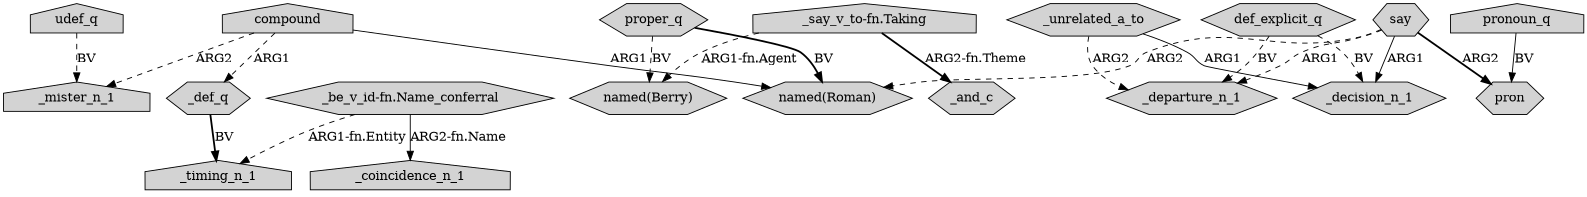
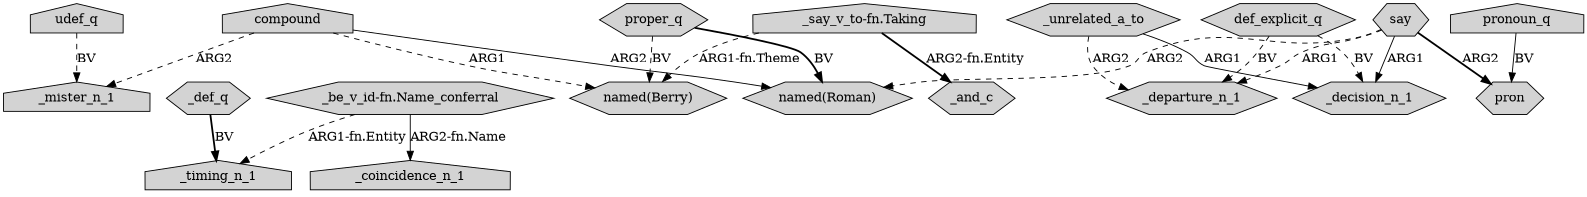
edge "compound" -> "_def_q": now "compound" -> "named(Berry)"
edge "compound" -> "named(Roman)": label "ARG1" -> "ARG2"
edge "_say_v_to-fn.Taking" -> "named(Berry)": label "ARG1-fn.Agent" -> "ARG1-fn.Theme"
edge "_say_v_to-fn.Taking" -> "_and_c": label "ARG2-fn.Theme" -> "ARG2-fn.Entity"
